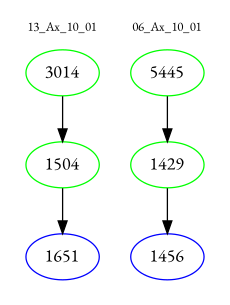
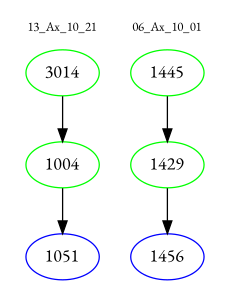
cluster "13_Ax_10_01": label "13_Ax_10_01" -> "13_Ax_10_21"
node "5445": label "5445" -> "1445"
node "1504": label "1504" -> "1004"
node "1651": label "1651" -> "1051"
